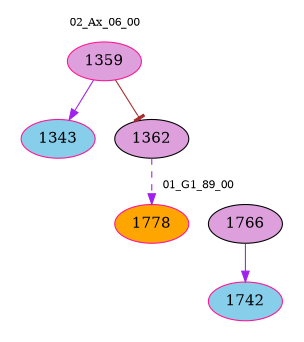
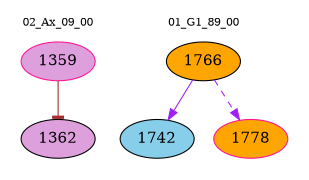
cluster "02_Ax_06_00": label "02_Ax_06_00" -> "02_Ax_09_00"
node "1343": removed
edge "1362" -> "1778": now "1766" -> "1778"
node "1766": fillcolor plum -> orange
node "1742": color deeppink -> black
